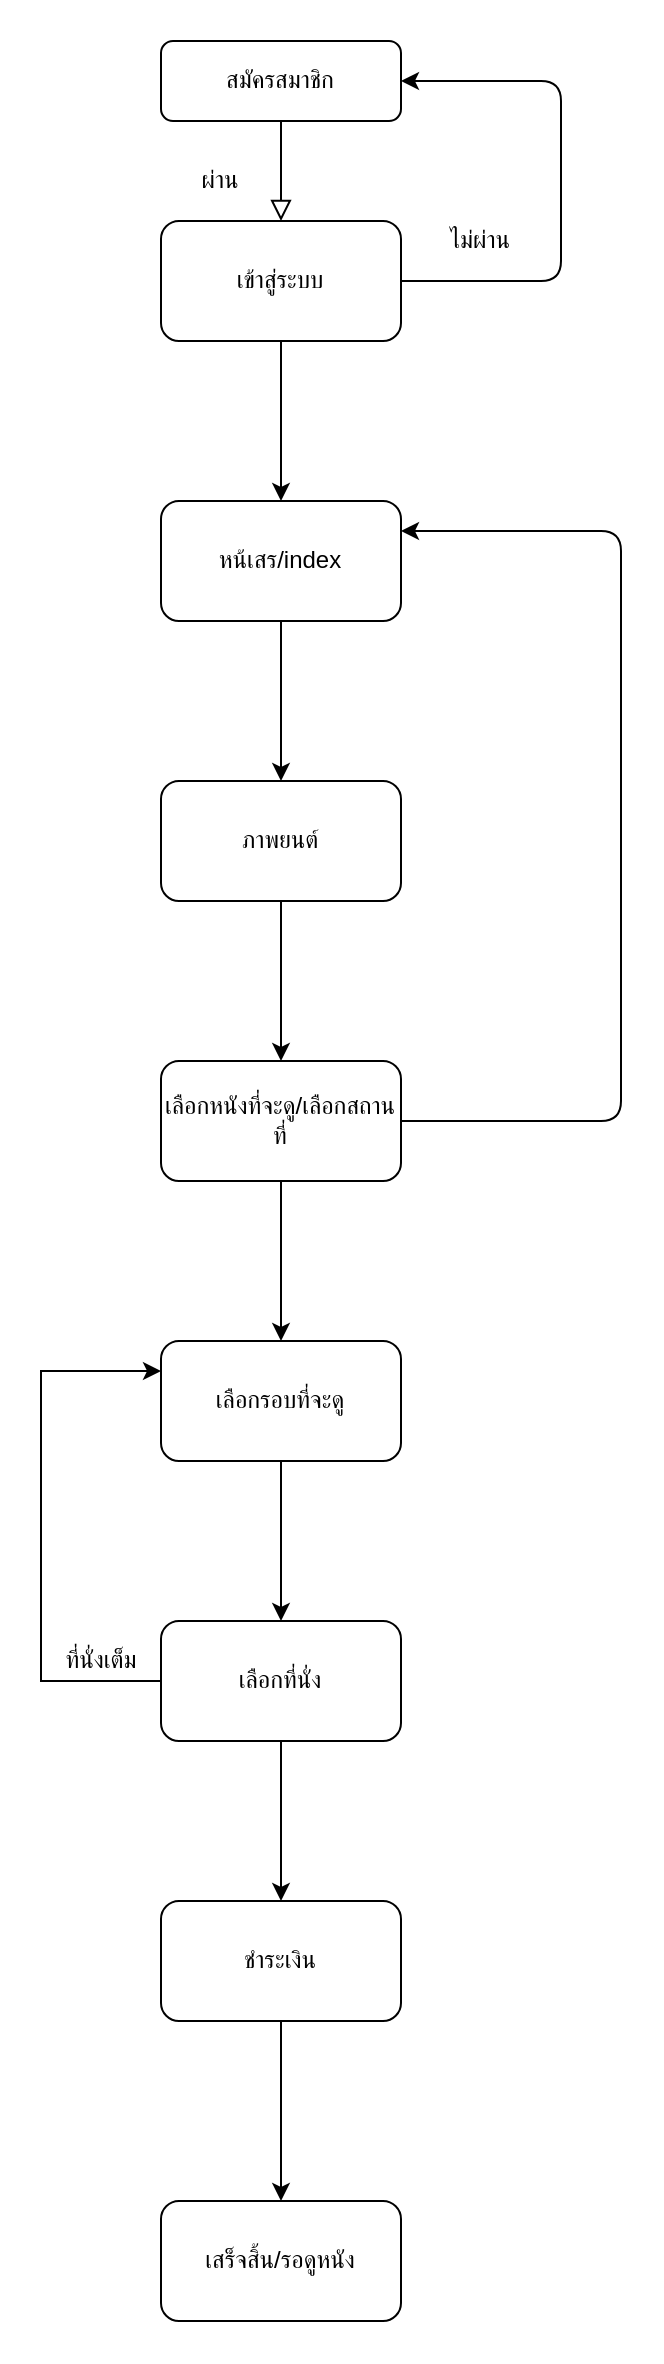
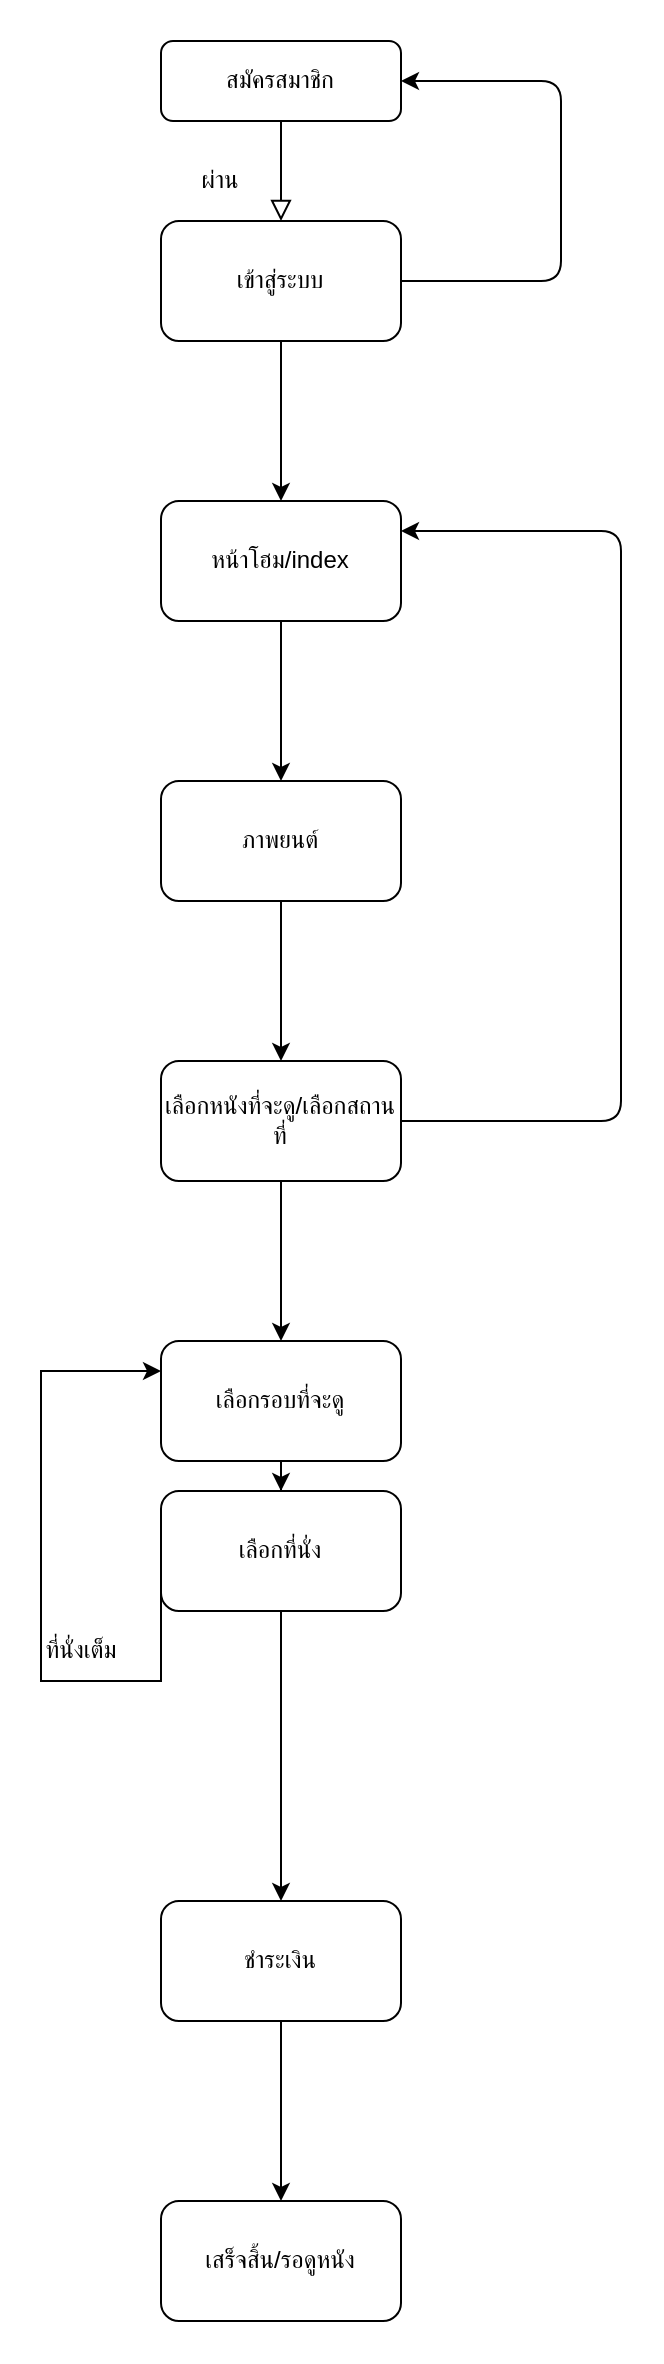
node "ไม่ผ่าน": removed
node "หน้เสร/index": label "หน้เสร/index" -> "หน้าโฮม/index"
node "ที่นั่งเต็ม": moved (101, 1661) -> (81, 1651)
node "เลือกที่นั่ง": moved (281, 1681) -> (281, 1551)
